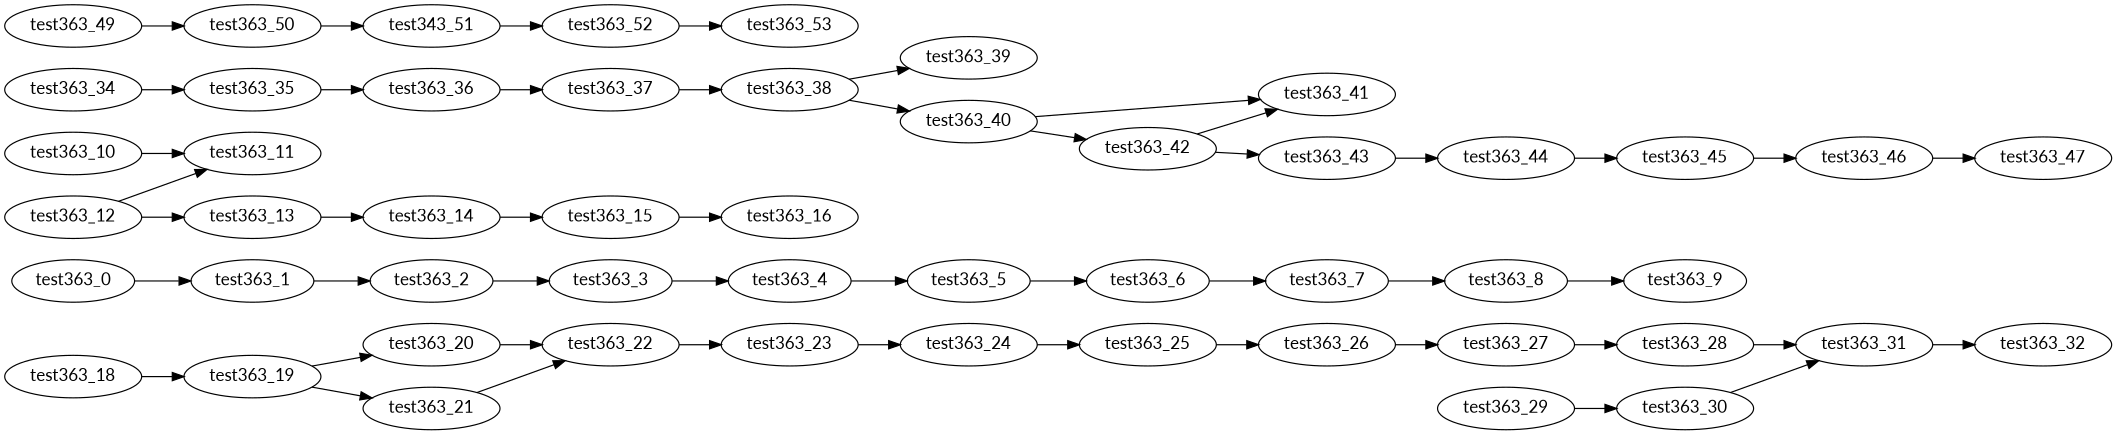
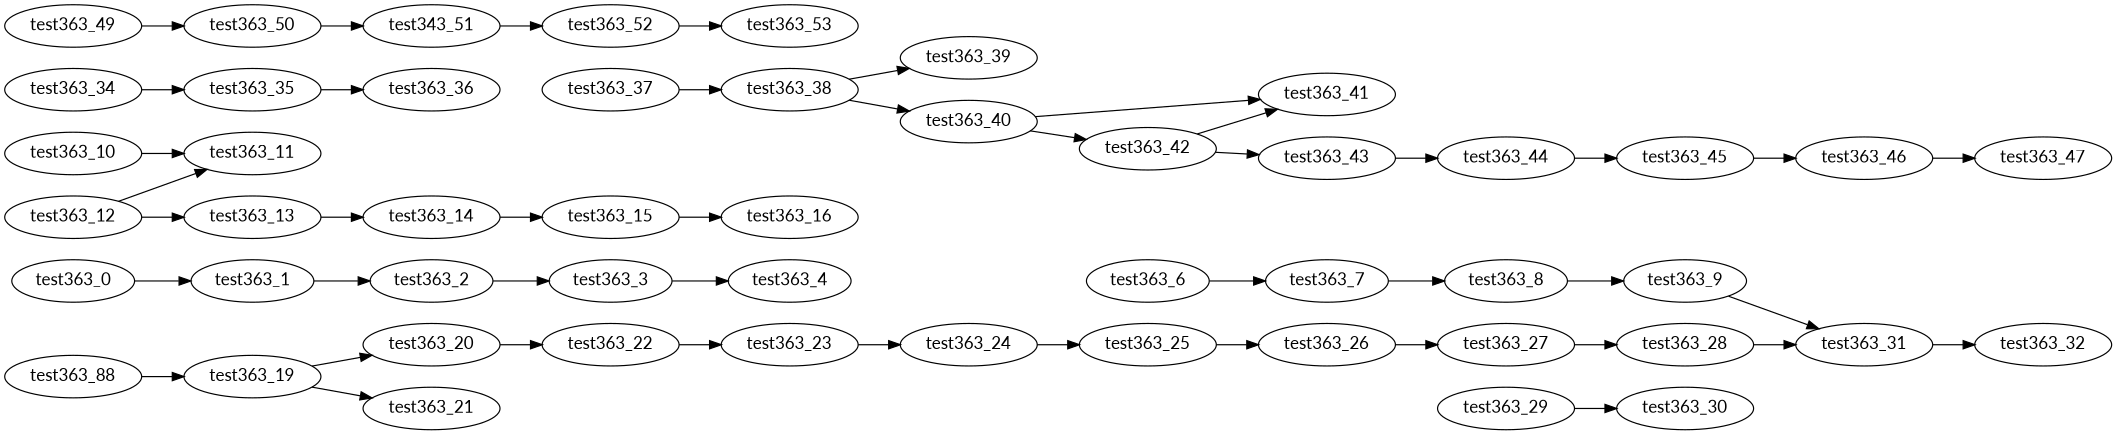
edge "test363_36" -> "test363_37": removed
node "test363_5": removed
node "test363_18": label "test363_18" -> "test363_88"
edge "test363_21" -> "test363_22": removed
edge "test363_30" -> "test363_31": now "test363_9" -> "test363_31"
